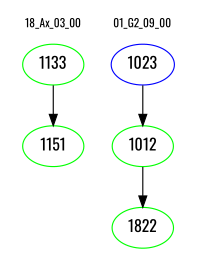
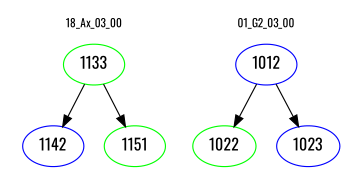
cluster "01_G2_09_00": label "01_G2_09_00" -> "01_G2_03_00"
edge "1023" -> "1012": reversed
node "1142": added
node "1012": color green -> blue
node "1822": label "1822" -> "1022"
